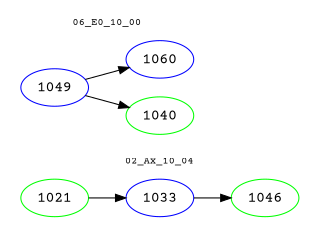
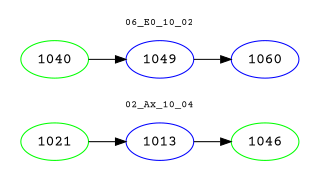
cluster "06_E0_10_00": label "06_E0_10_00" -> "06_E0_10_02"
edge "1049" -> "1040": reversed
node "1033": label "1033" -> "1013"
